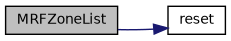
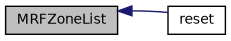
edge "MRFZoneList" -> "reset": reversed
